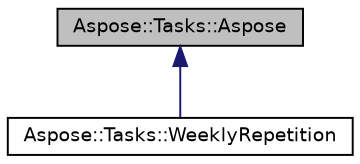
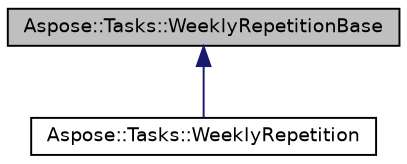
node "Aspose::Tasks::Aspose": label "Aspose::Tasks::Aspose" -> "Aspose::Tasks::WeeklyRepetitionBase"
